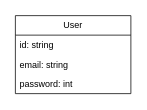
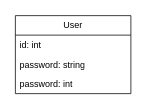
node "id: string": label "id: string" -> "id: int"
node "email: string": label "email: string" -> "password: string"
